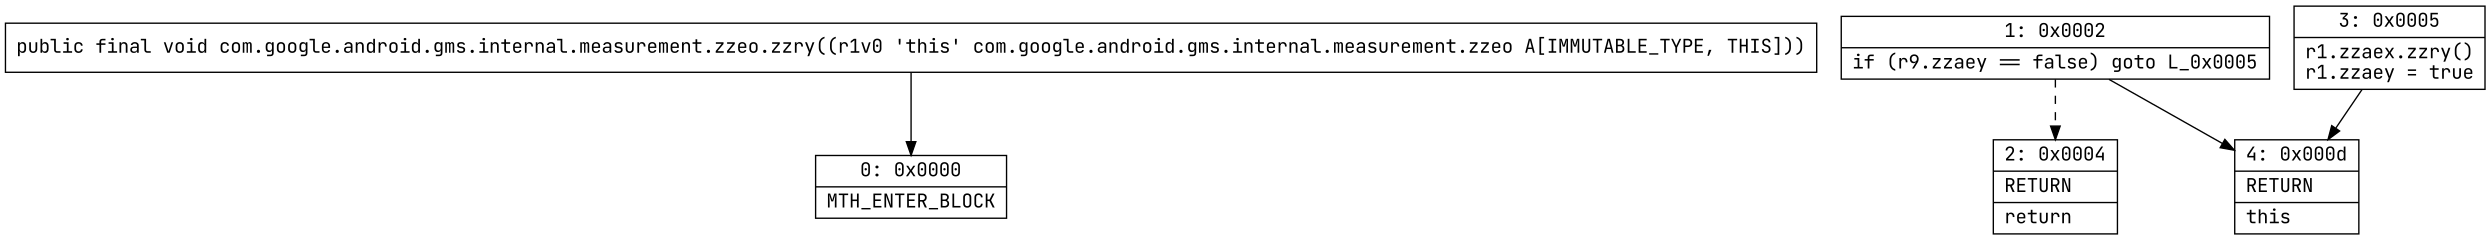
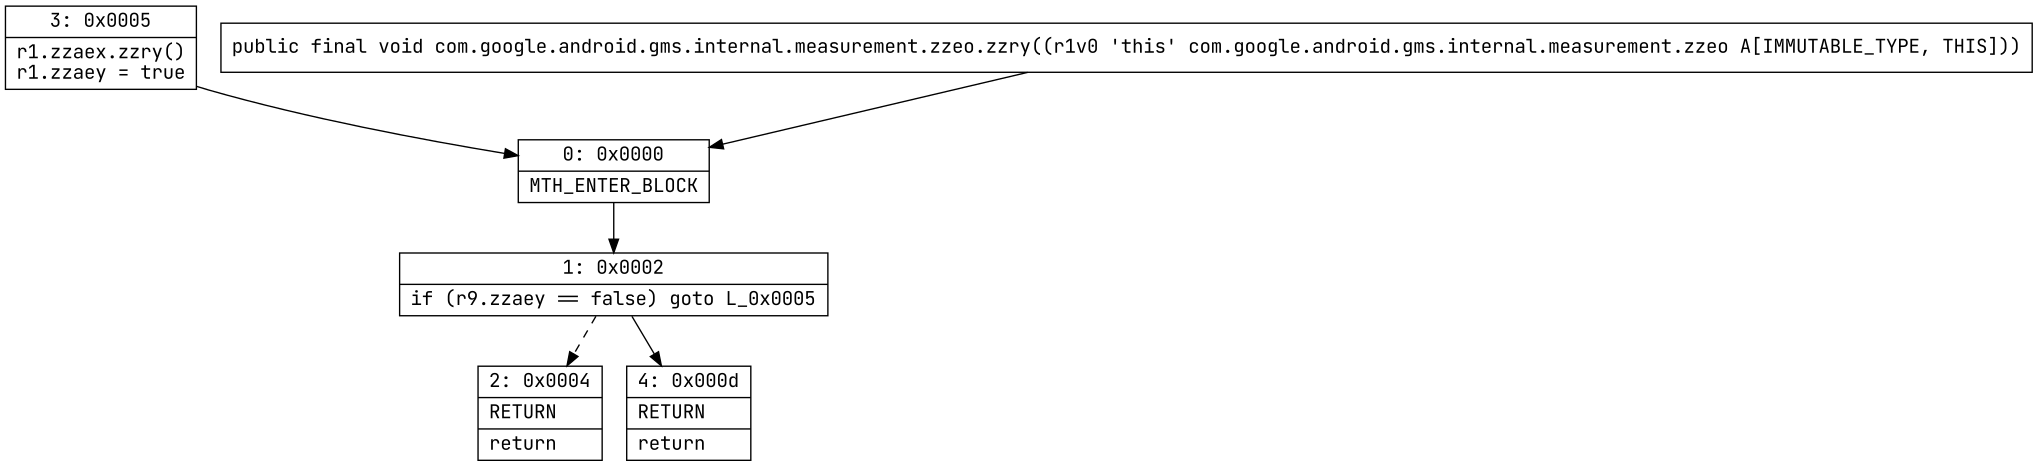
edge "3: 0x0005" -> "4: 0x000d": now "3: 0x0005" -> "0: 0x0000"
node "4: 0x000d": text "this" -> "return"
edge "0: 0x0000" -> "1: 0x0002": added
